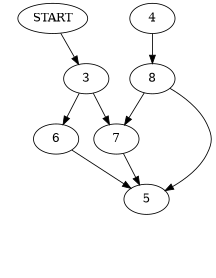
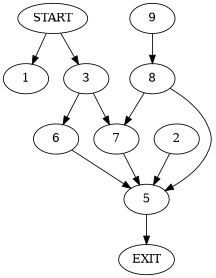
node "4": label "4" -> "9"
node "1": added
node "2": added
node "EXIT": added
